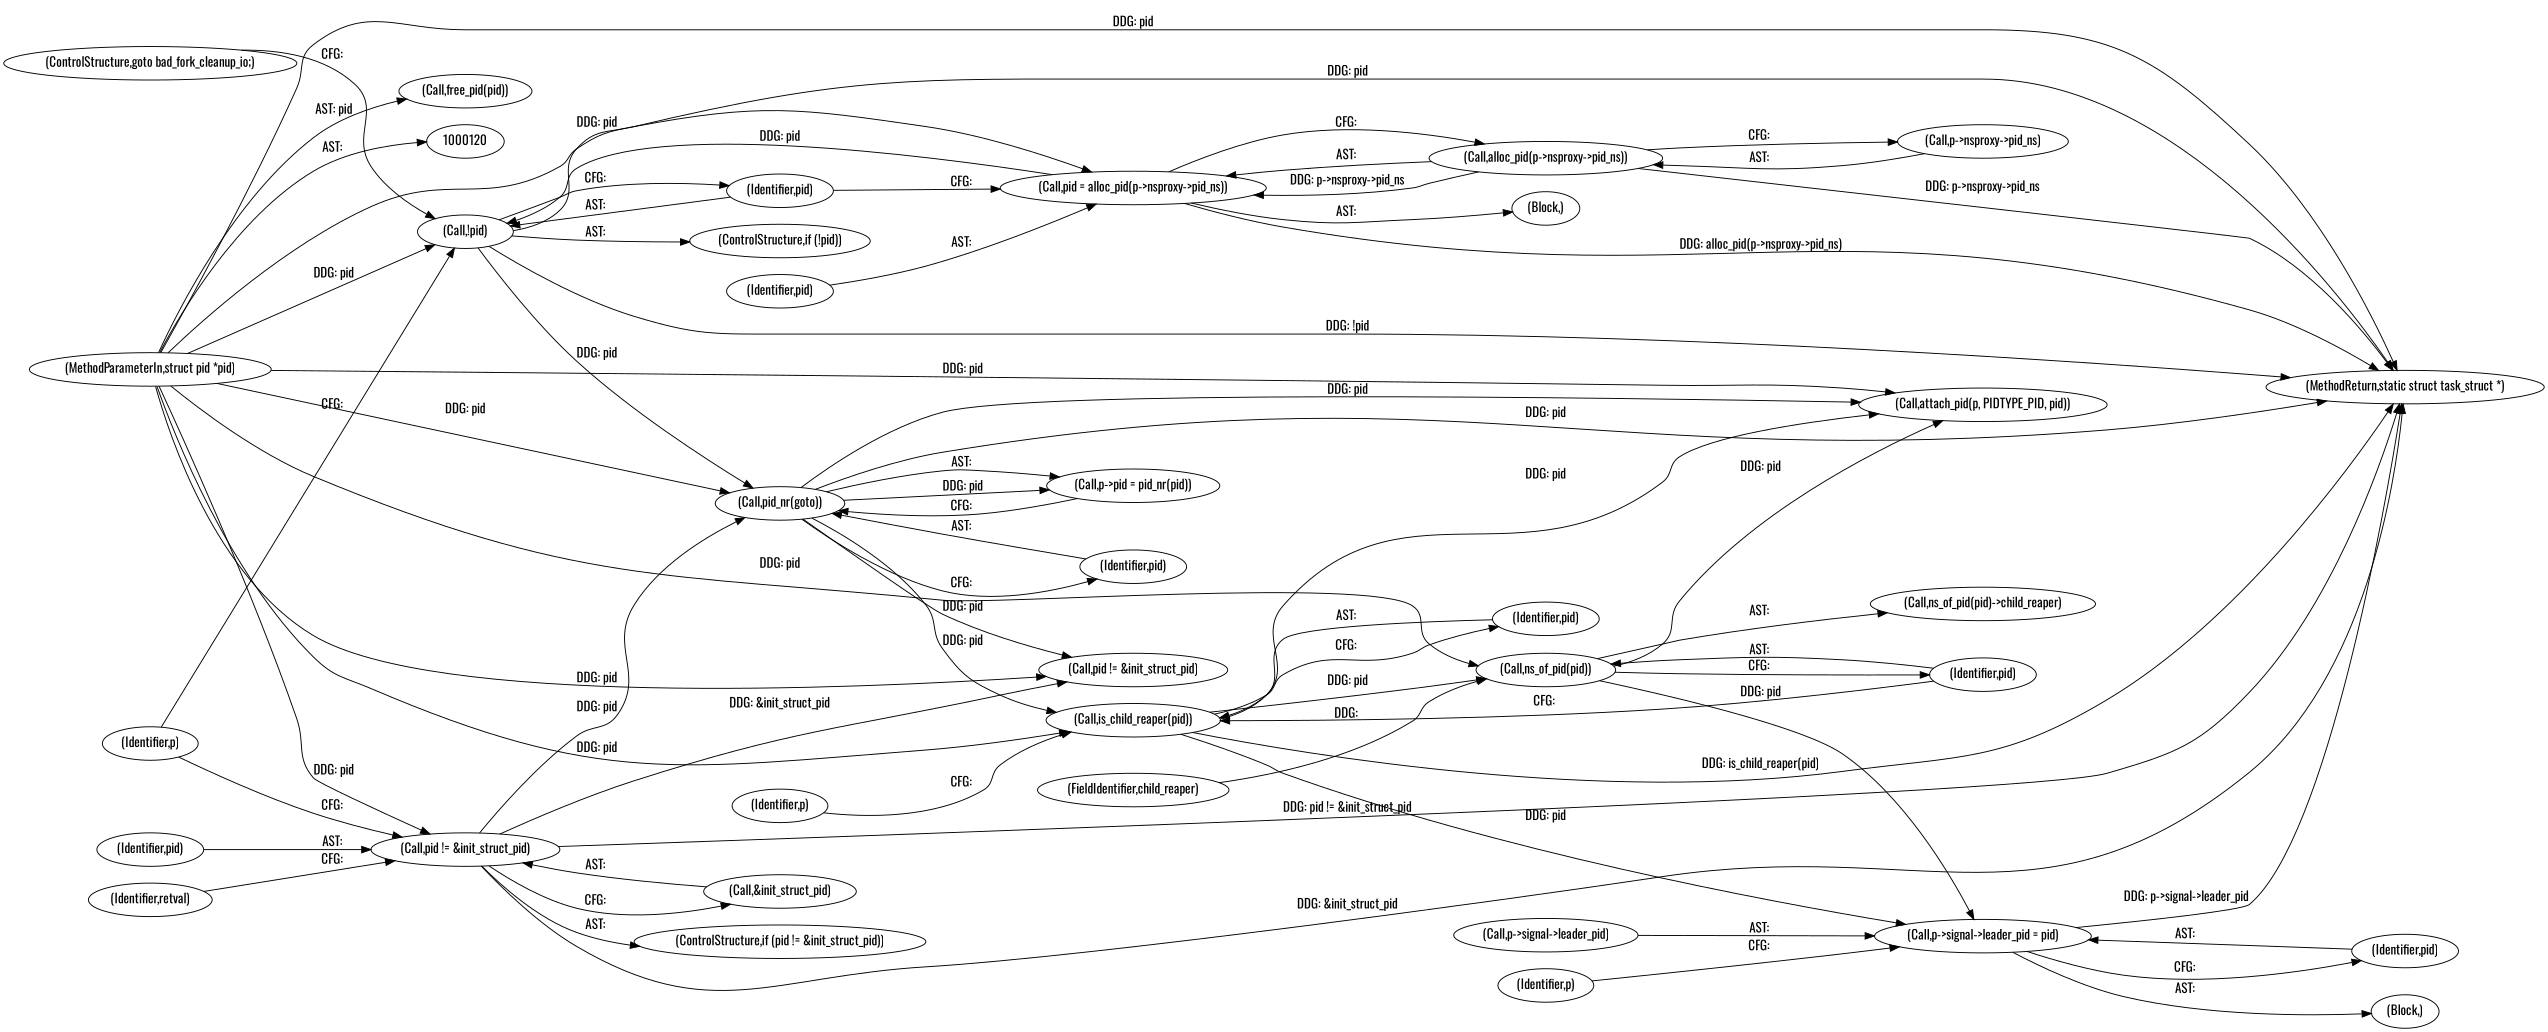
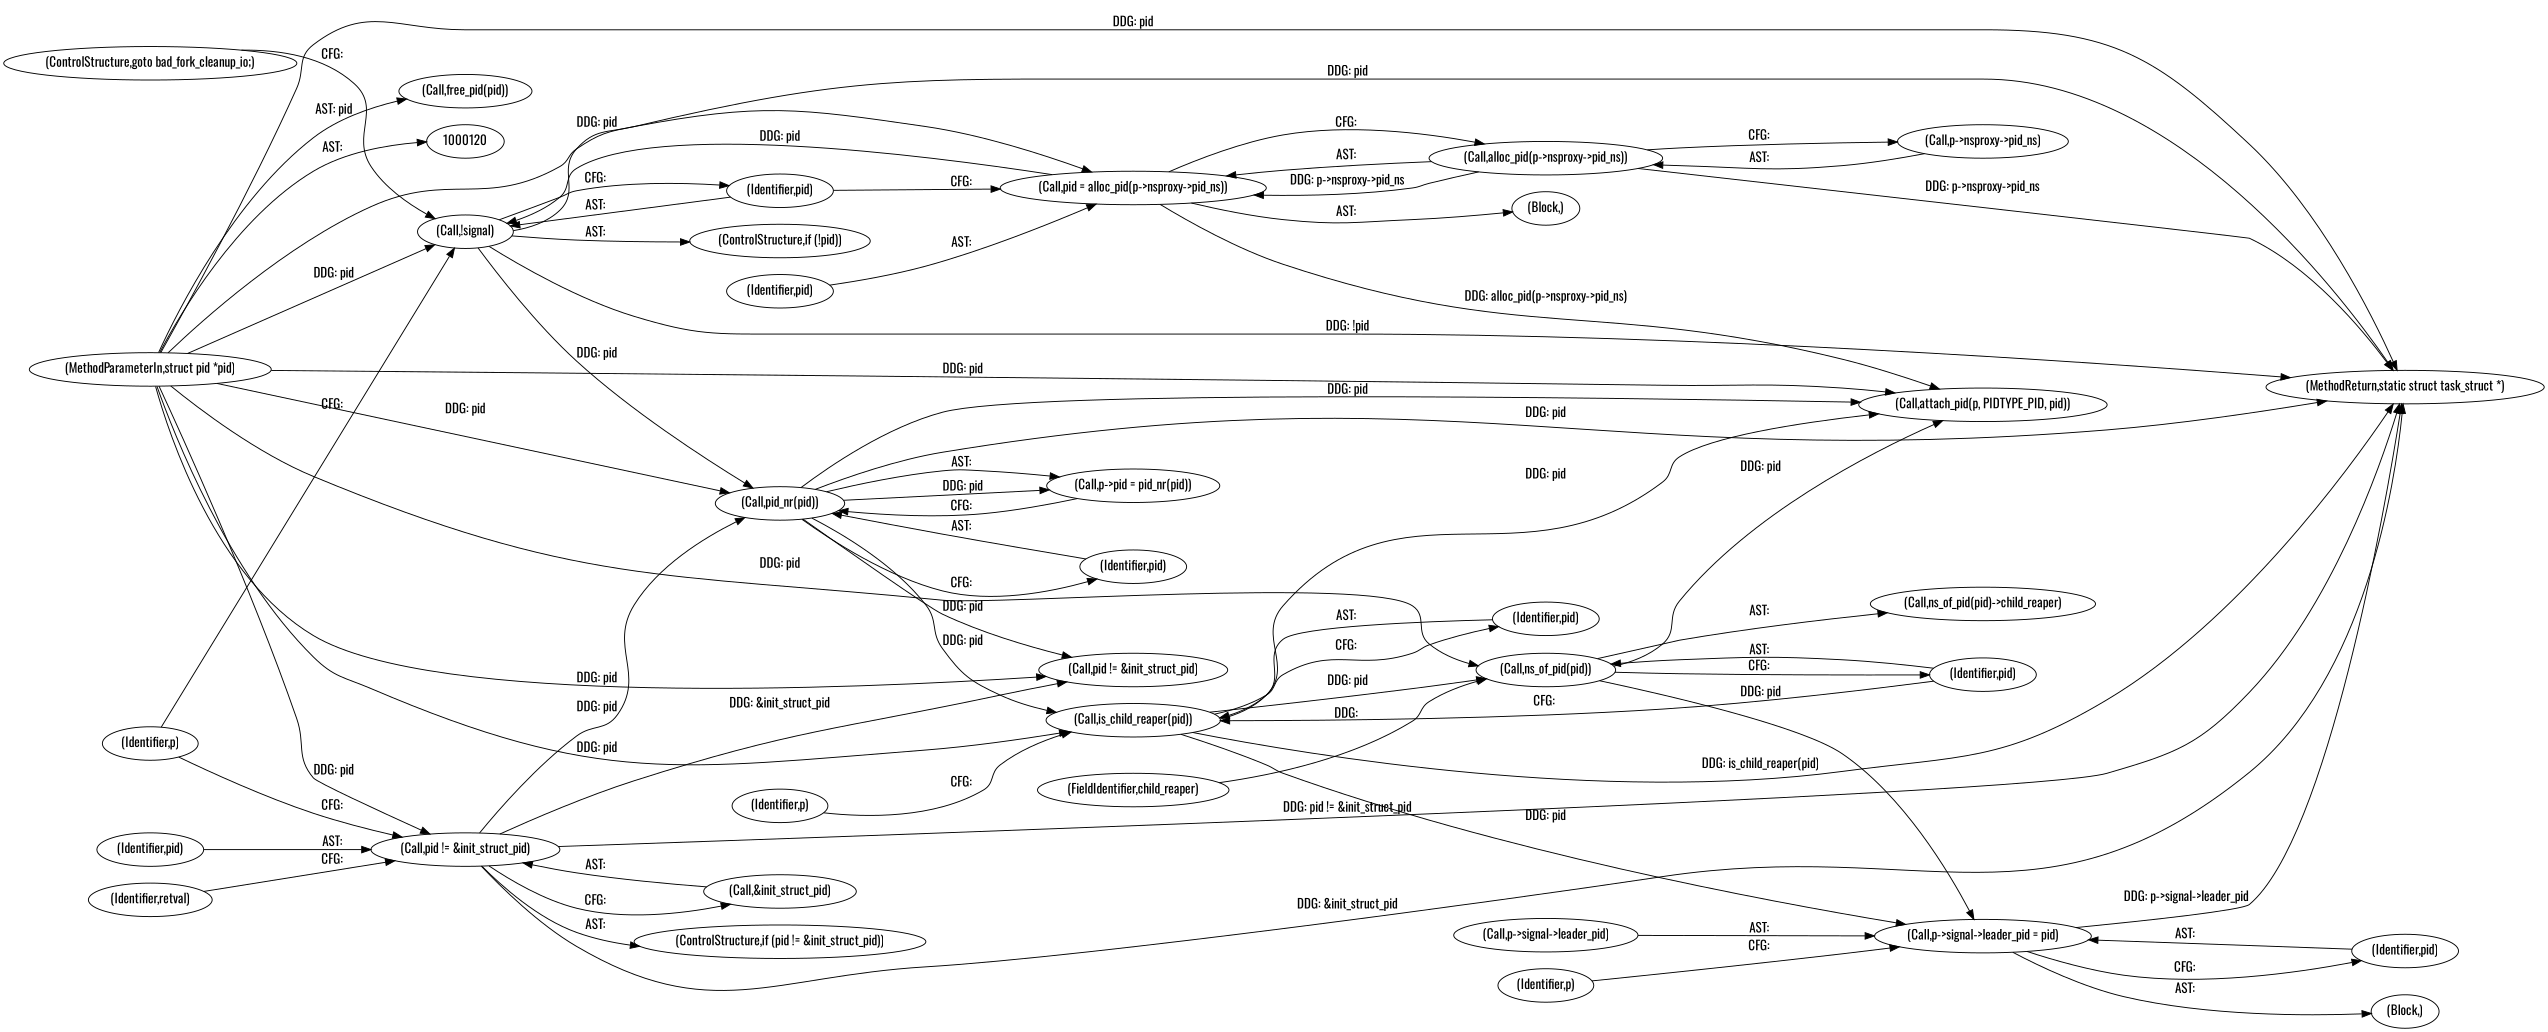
node "(Call,!pid)": label "(Call,!pid)" -> "(Call,!signal)"
edge "(Call,pid = alloc_pid(p->nsproxy->pid_ns))" -> "(MethodReturn,static struct task_struct *)": now "(Call,pid = alloc_pid(p->nsproxy->pid_ns))" -> "(Call,attach_pid(p, PIDTYPE_PID, pid))"
node "(Call,pid_nr(goto))": label "(Call,pid_nr(goto))" -> "(Call,pid_nr(pid))"
